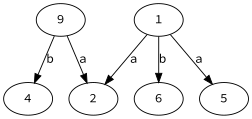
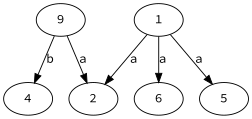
edge "1" -> "6": label "b" -> "a"
